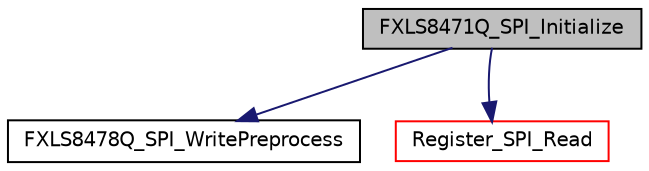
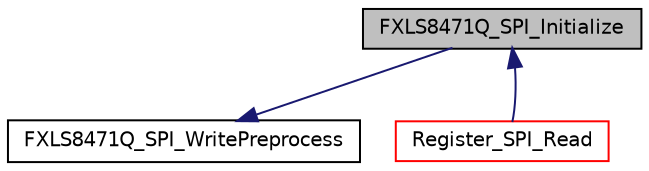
edge "FXLS8471Q_SPI_Initialize" -> "Register_SPI_Read": reversed
node "FXLS8478Q_SPI_WritePreprocess": label "FXLS8478Q_SPI_WritePreprocess" -> "FXLS8471Q_SPI_WritePreprocess"
